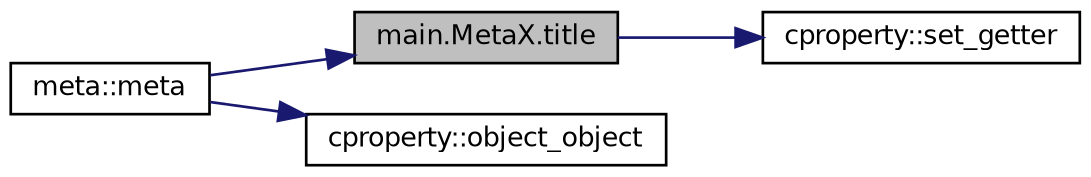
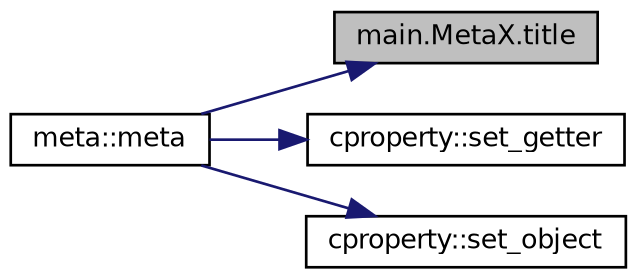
edge "main.MetaX.title" -> "cproperty::set_getter": now "meta::meta" -> "cproperty::set_getter"
node "cproperty::object_object": label "cproperty::object_object" -> "cproperty::set_object"
